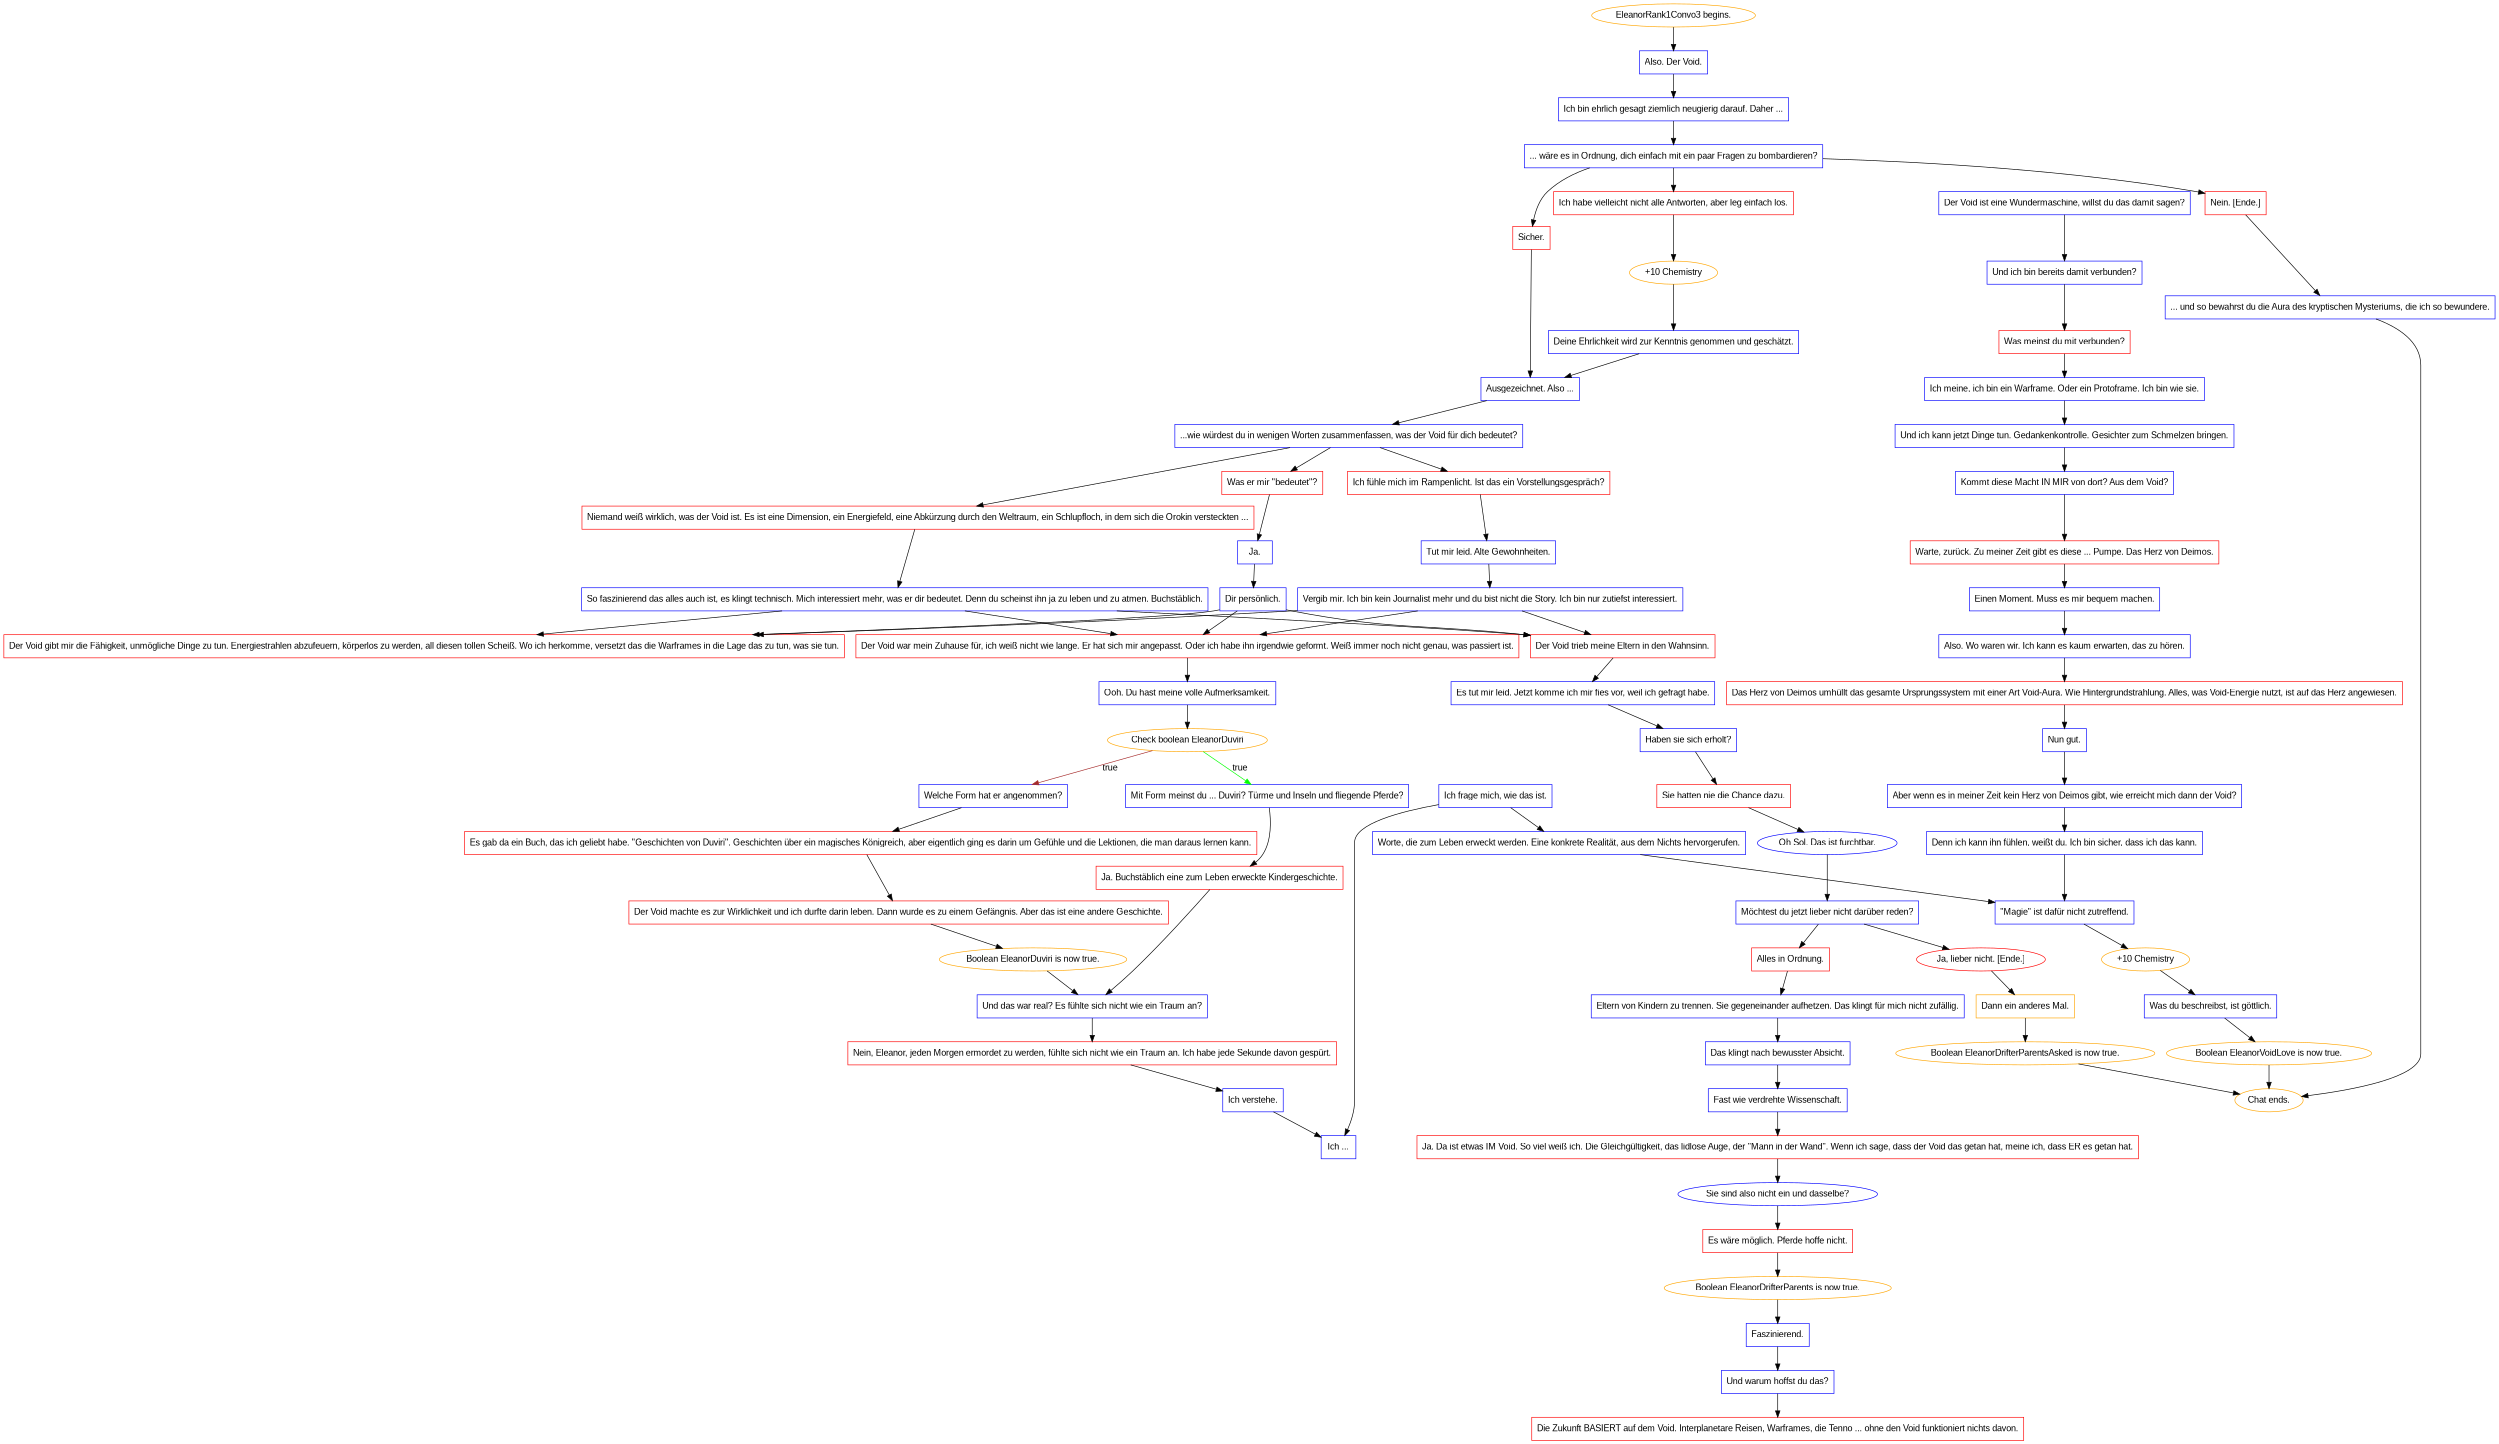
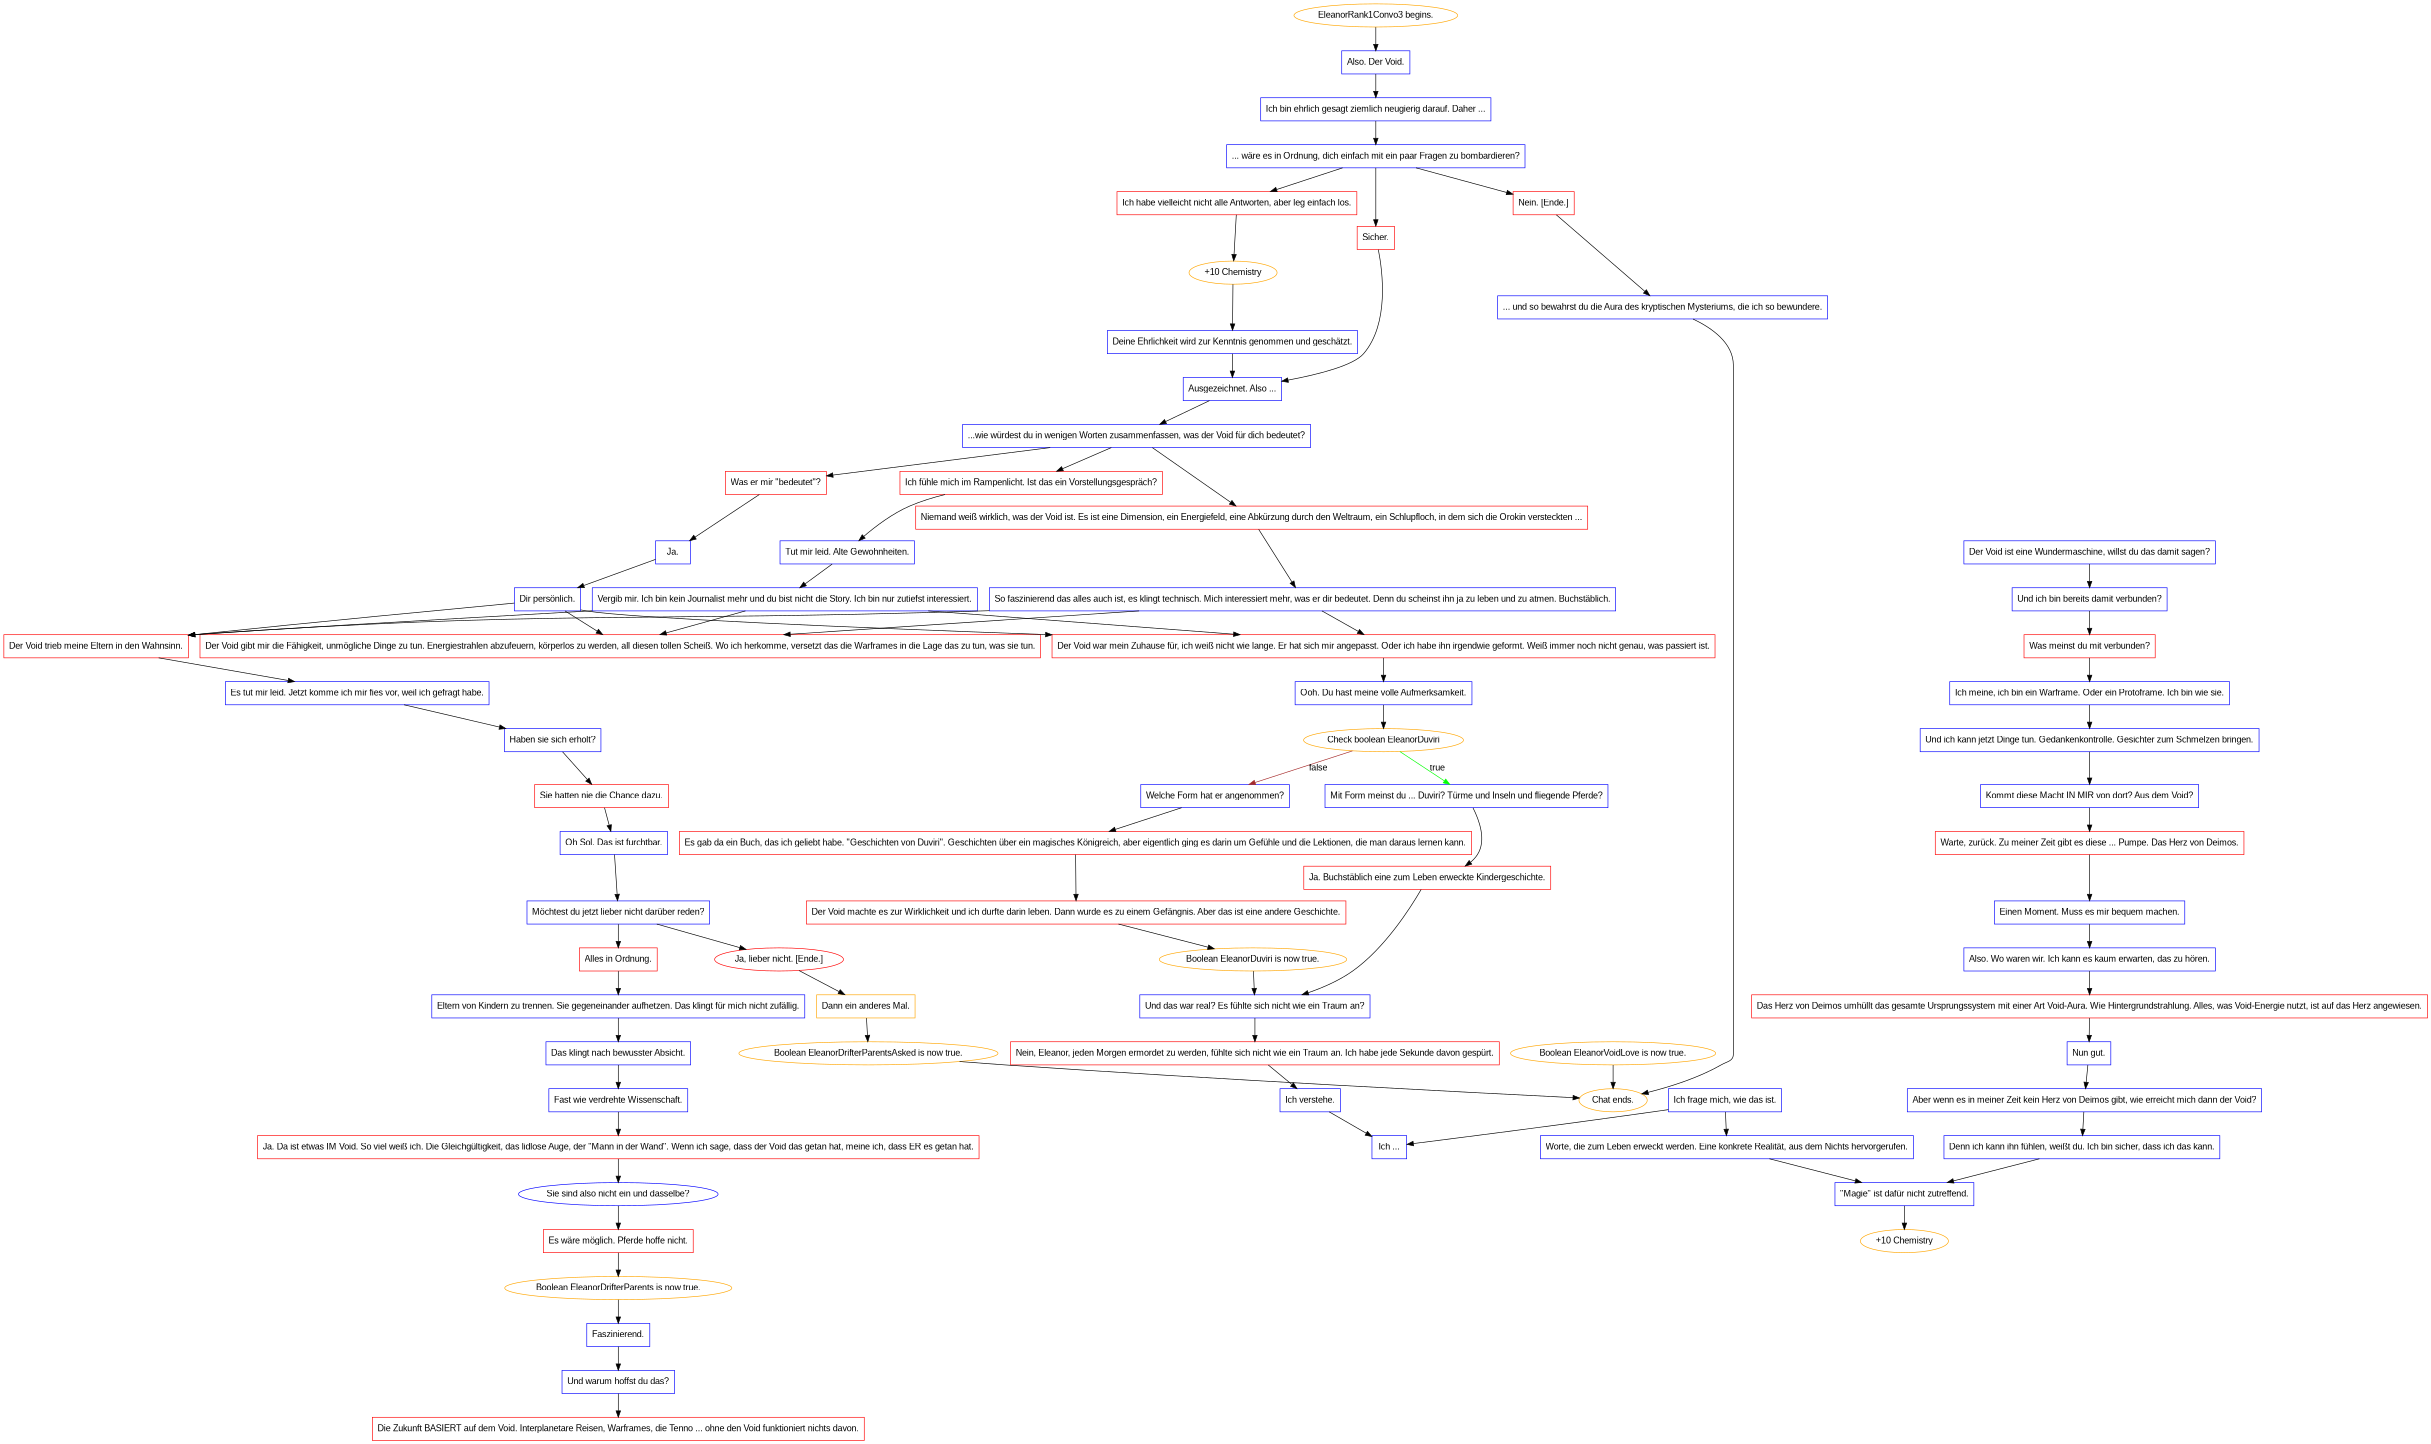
edge "Check boolean EleanorDuviri" -> "Welche Form hat er angenommen?": label "true" -> "false"
node "Oh Sol. Das ist furchtbar.": shape ellipse -> box
node "Was du beschreibst, ist göttlich.": removed
